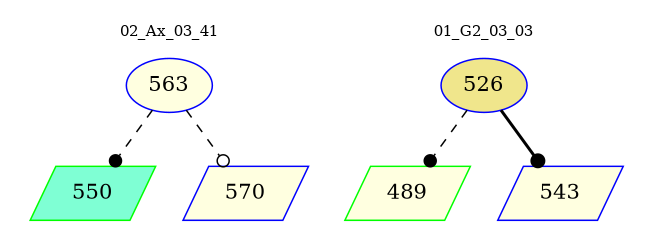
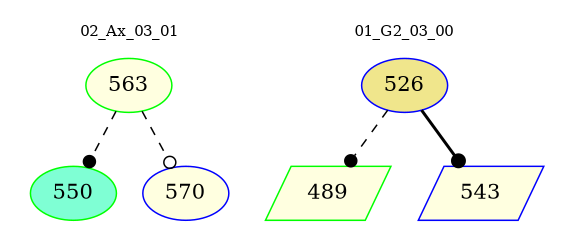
cluster "02_Ax_03_41": label "02_Ax_03_41" -> "02_Ax_03_01"
cluster "01_G2_03_03": label "01_G2_03_03" -> "01_G2_03_00"
node "563": color blue -> green
node "550": shape parallelogram -> ellipse
node "570": shape parallelogram -> ellipse
